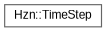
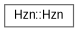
node "Hzn::TimeStep": label "Hzn::TimeStep" -> "Hzn::Hzn"
